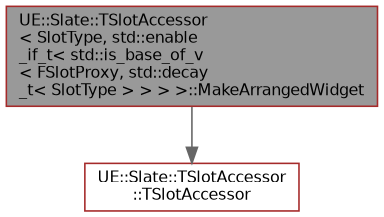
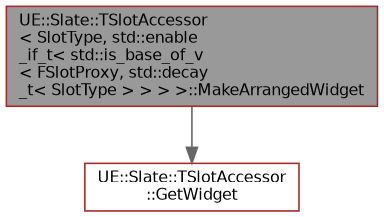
node "UE::Slate::TSlotAccessor ::TSlotAccessor": label "UE::Slate::TSlotAccessor ::TSlotAccessor" -> "UE::Slate::TSlotAccessor ::GetWidget"
